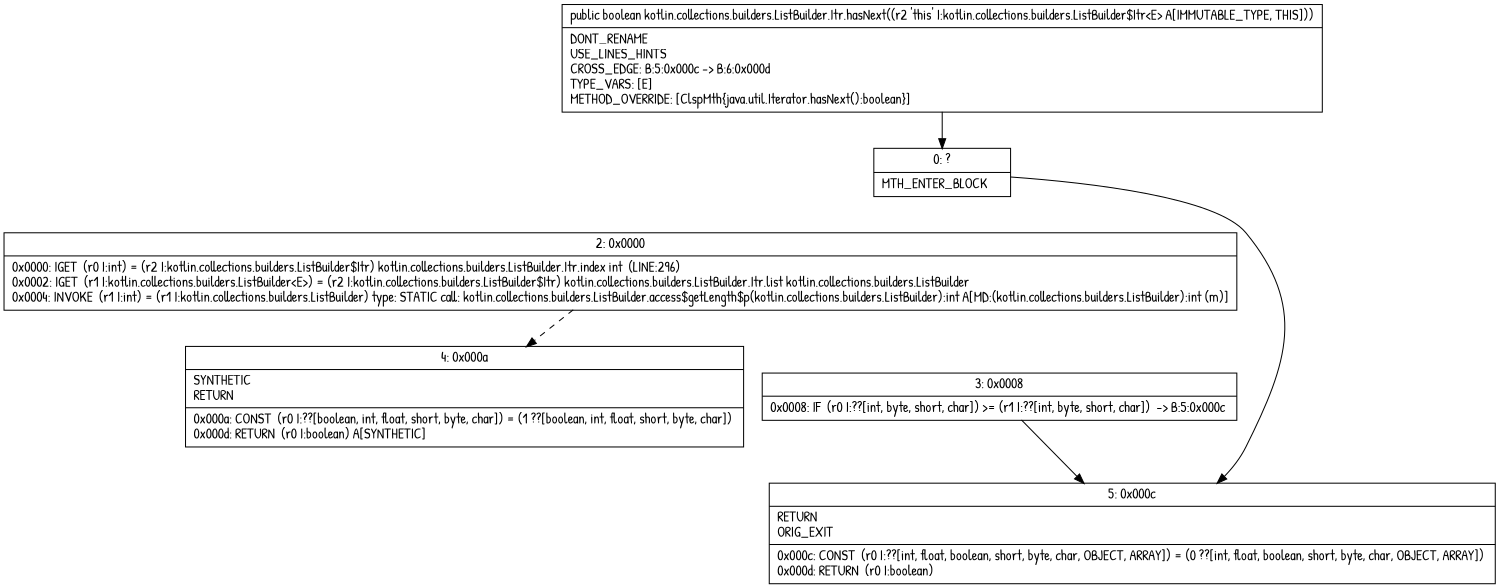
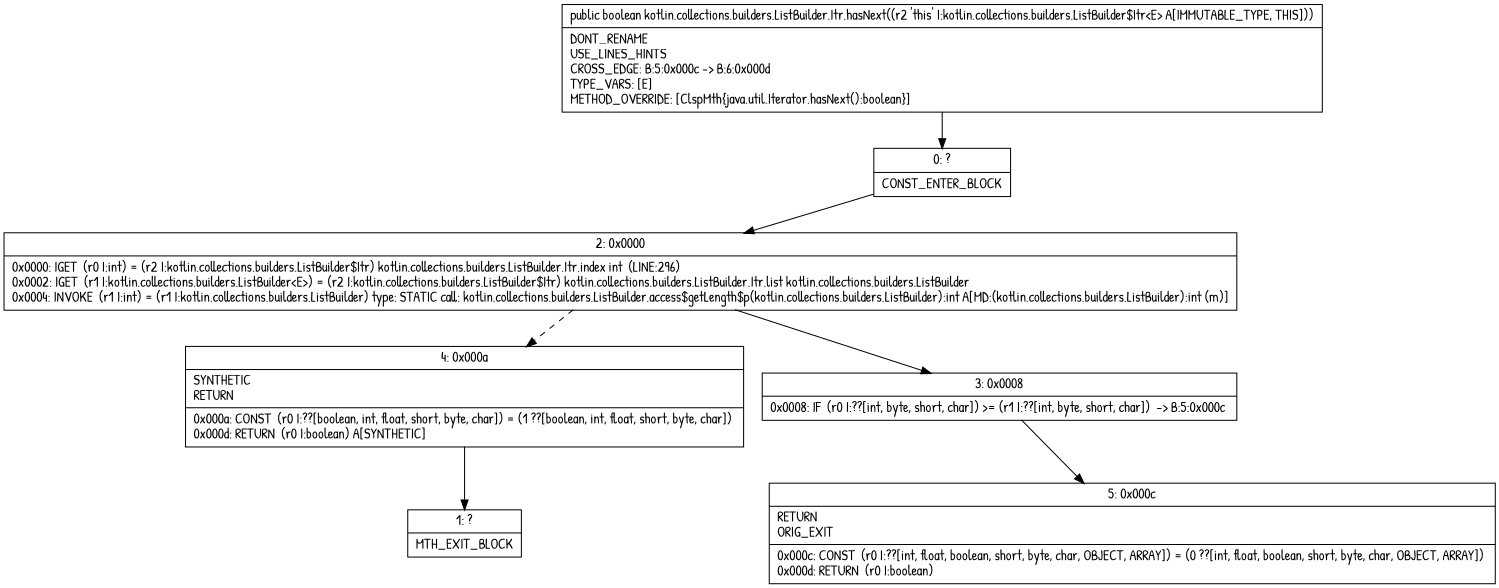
node "0: ?": text "MTH_ENTER_BLOCK" -> "CONST_ENTER_BLOCK"
edge "0: ?" -> "5: 0x000c": now "0: ?" -> "2: 0x0000"
edge "2: 0x0000" -> "3: 0x0008": added
node "1: ?": added
